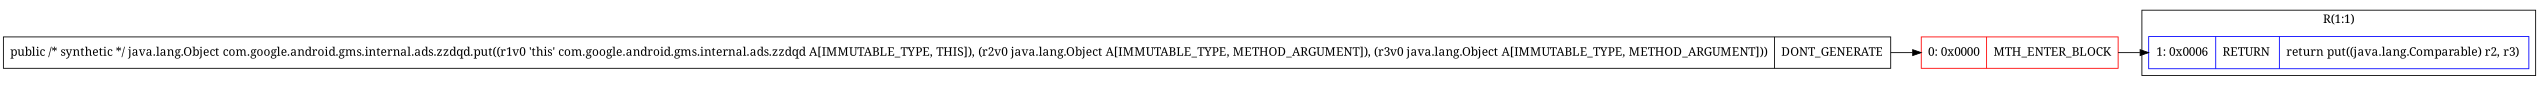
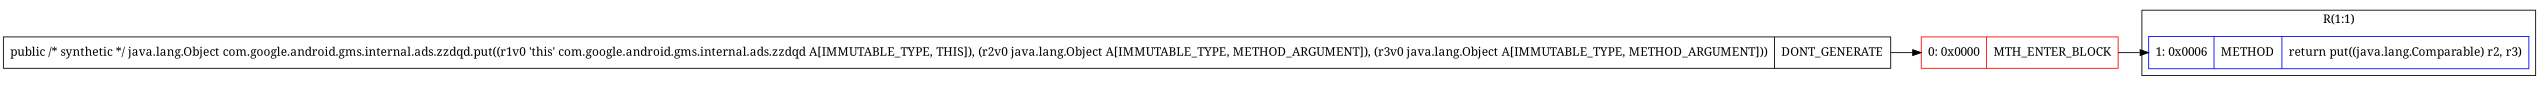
node "1: 0x0006": text "RETURN" -> "METHOD"
